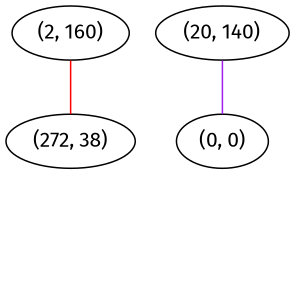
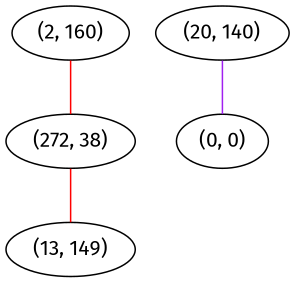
node "(13, 149)": added
